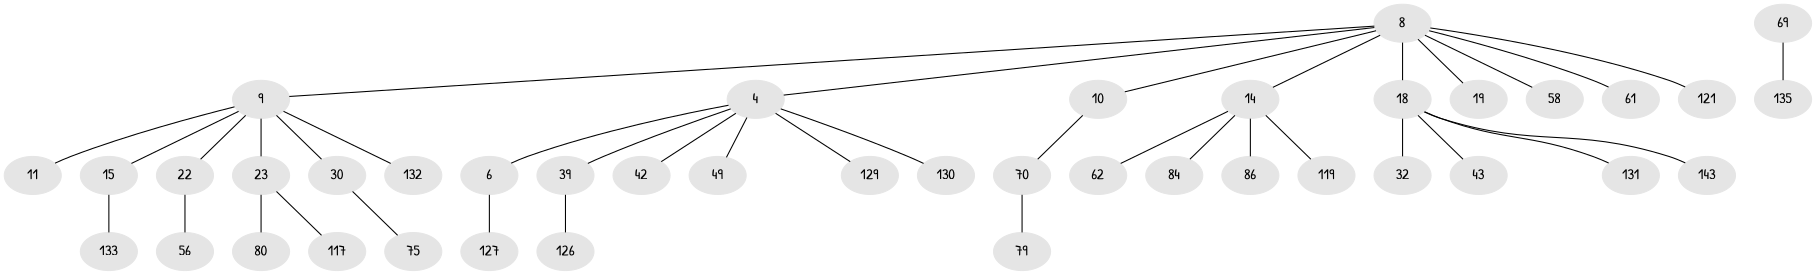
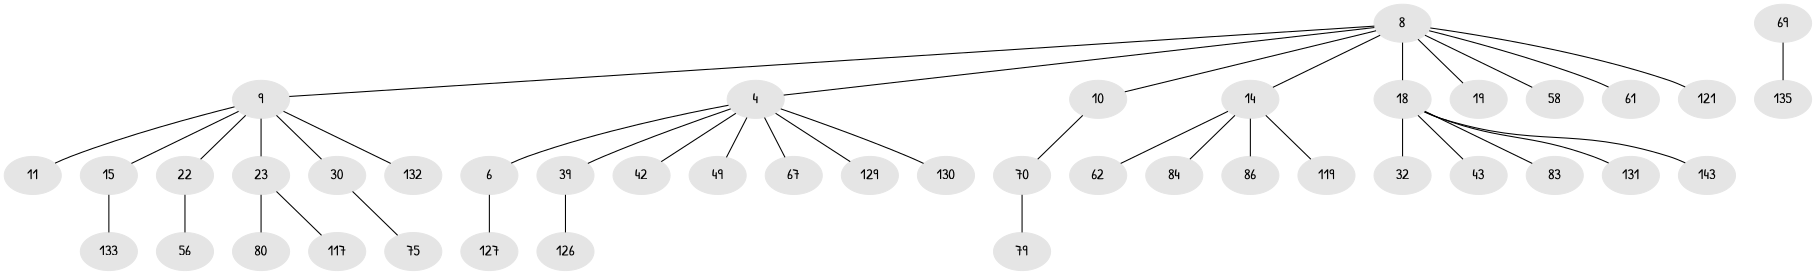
node "67": added
node "83": added
